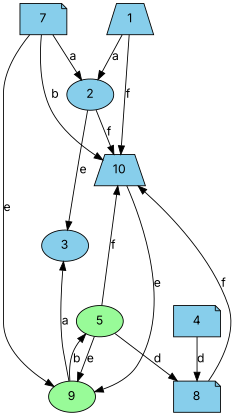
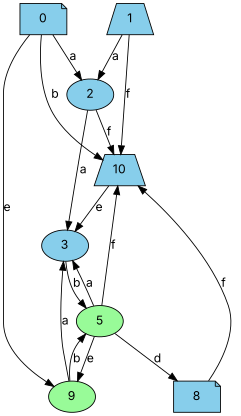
node "7": label "7" -> "0"
edge "2" -> "3": label "e" -> "a"
edge "3" -> "5": added, label "b"
edge "5" -> "3": added, label "a"
edge "10" -> "9": now "10" -> "3"
node "4": removed
